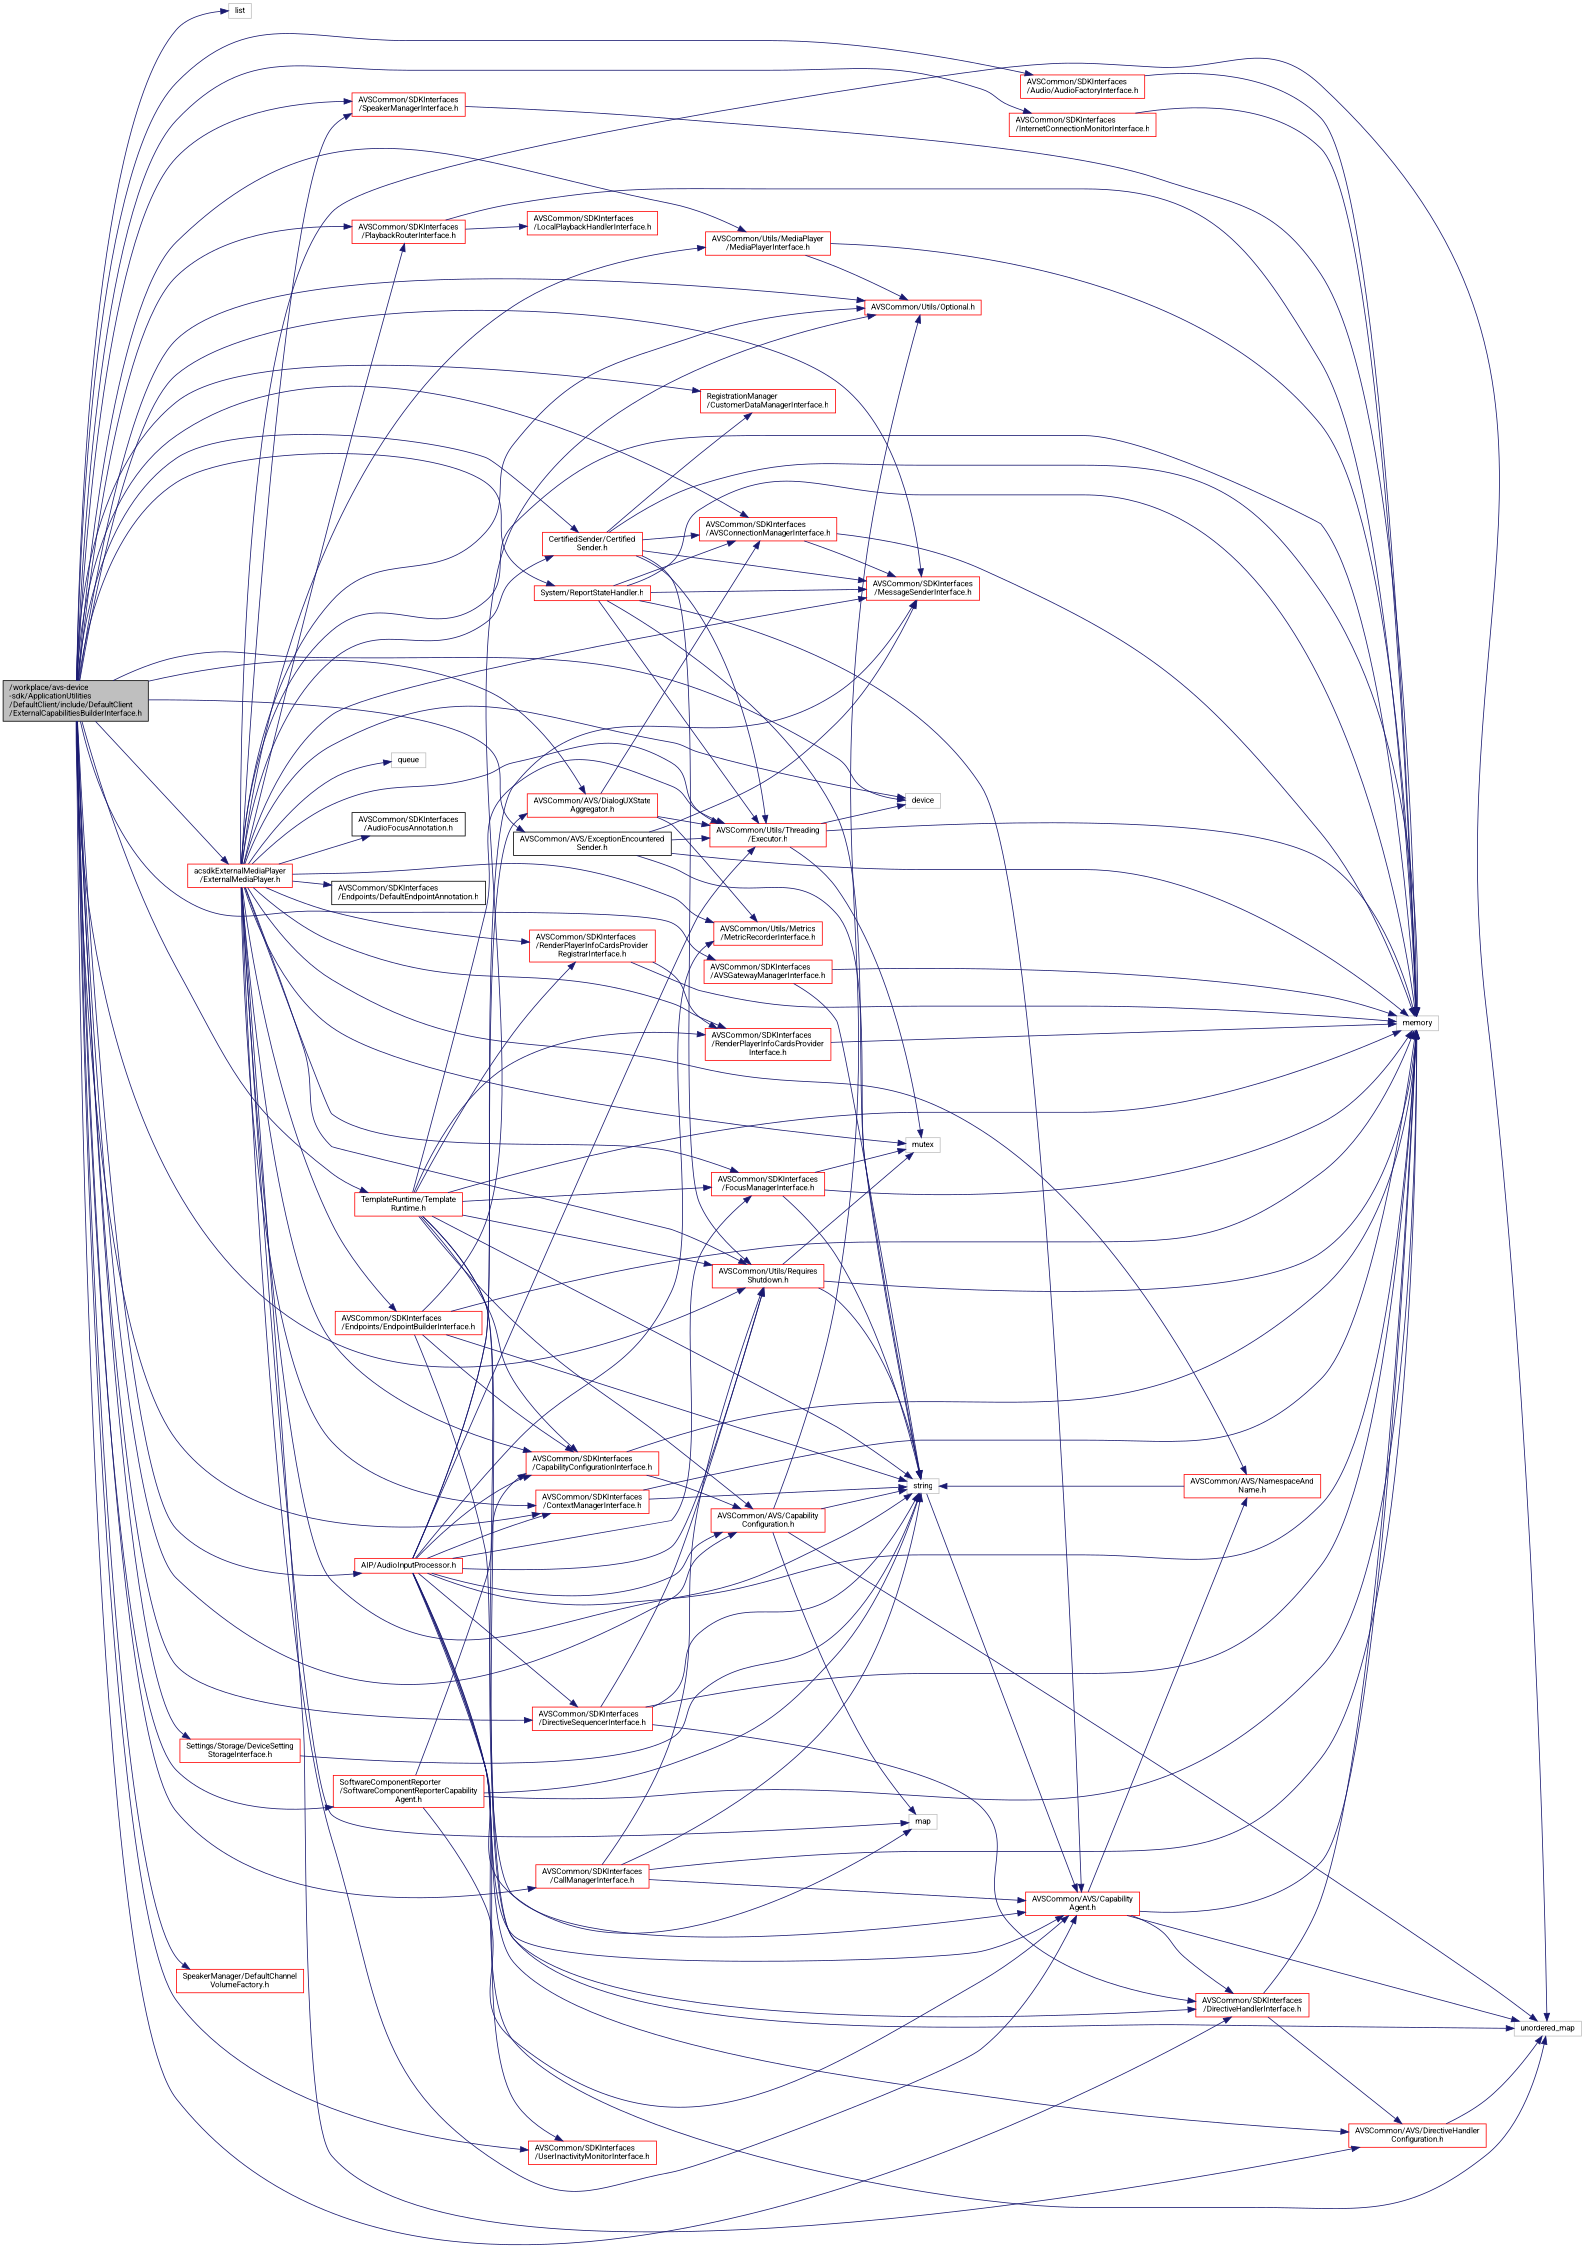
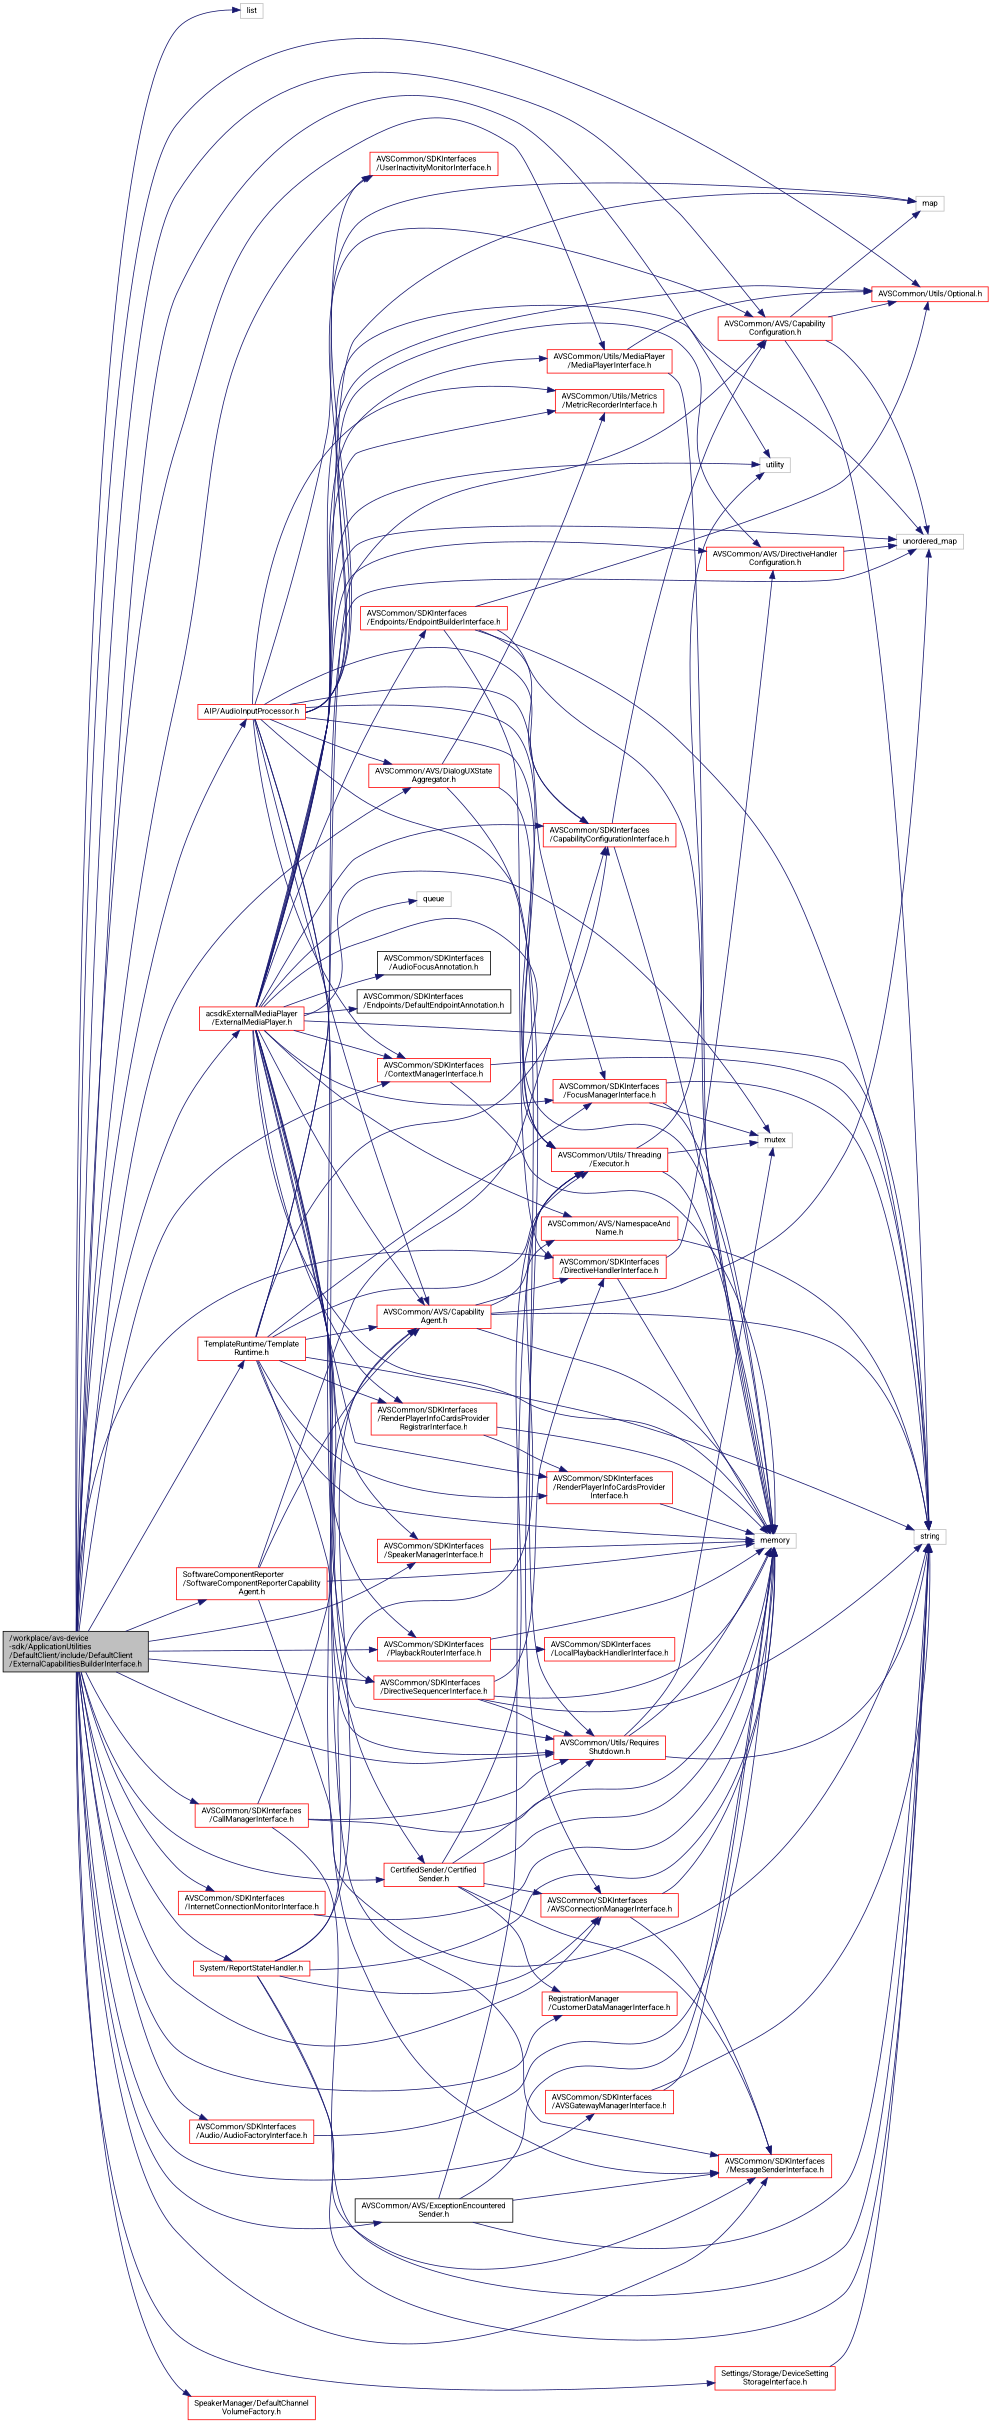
node "device": label "device" -> "utility"
edge "string" -> "AVSCommon/AVS/Capability Agent.h": reversed
